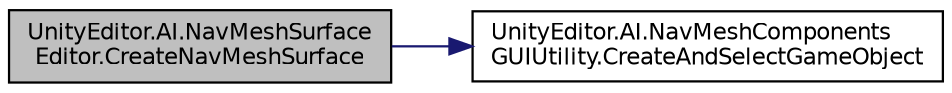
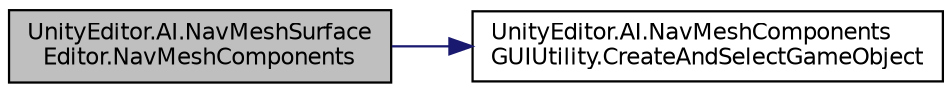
node "UnityEditor.AI.NavMeshSurface Editor.CreateNavMeshSurface": label "UnityEditor.AI.NavMeshSurface Editor.CreateNavMeshSurface" -> "UnityEditor.AI.NavMeshSurface Editor.NavMeshComponents"
